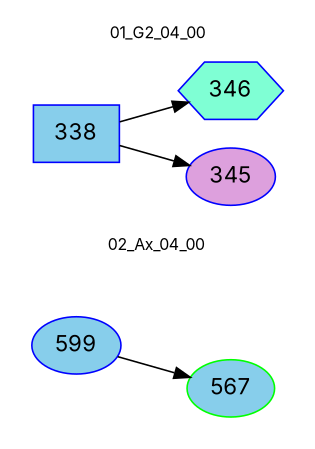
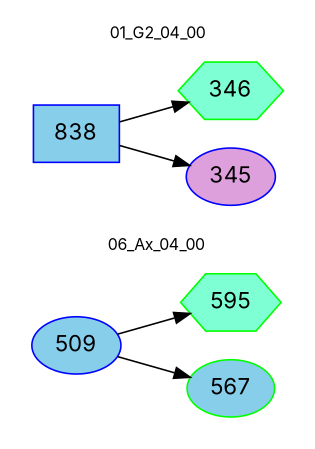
node "346": color blue -> green
node "338": label "338" -> "838"
cluster "02_Ax_04_00": label "02_Ax_04_00" -> "06_Ax_04_00"
node "595": added
node "599": label "599" -> "509"
